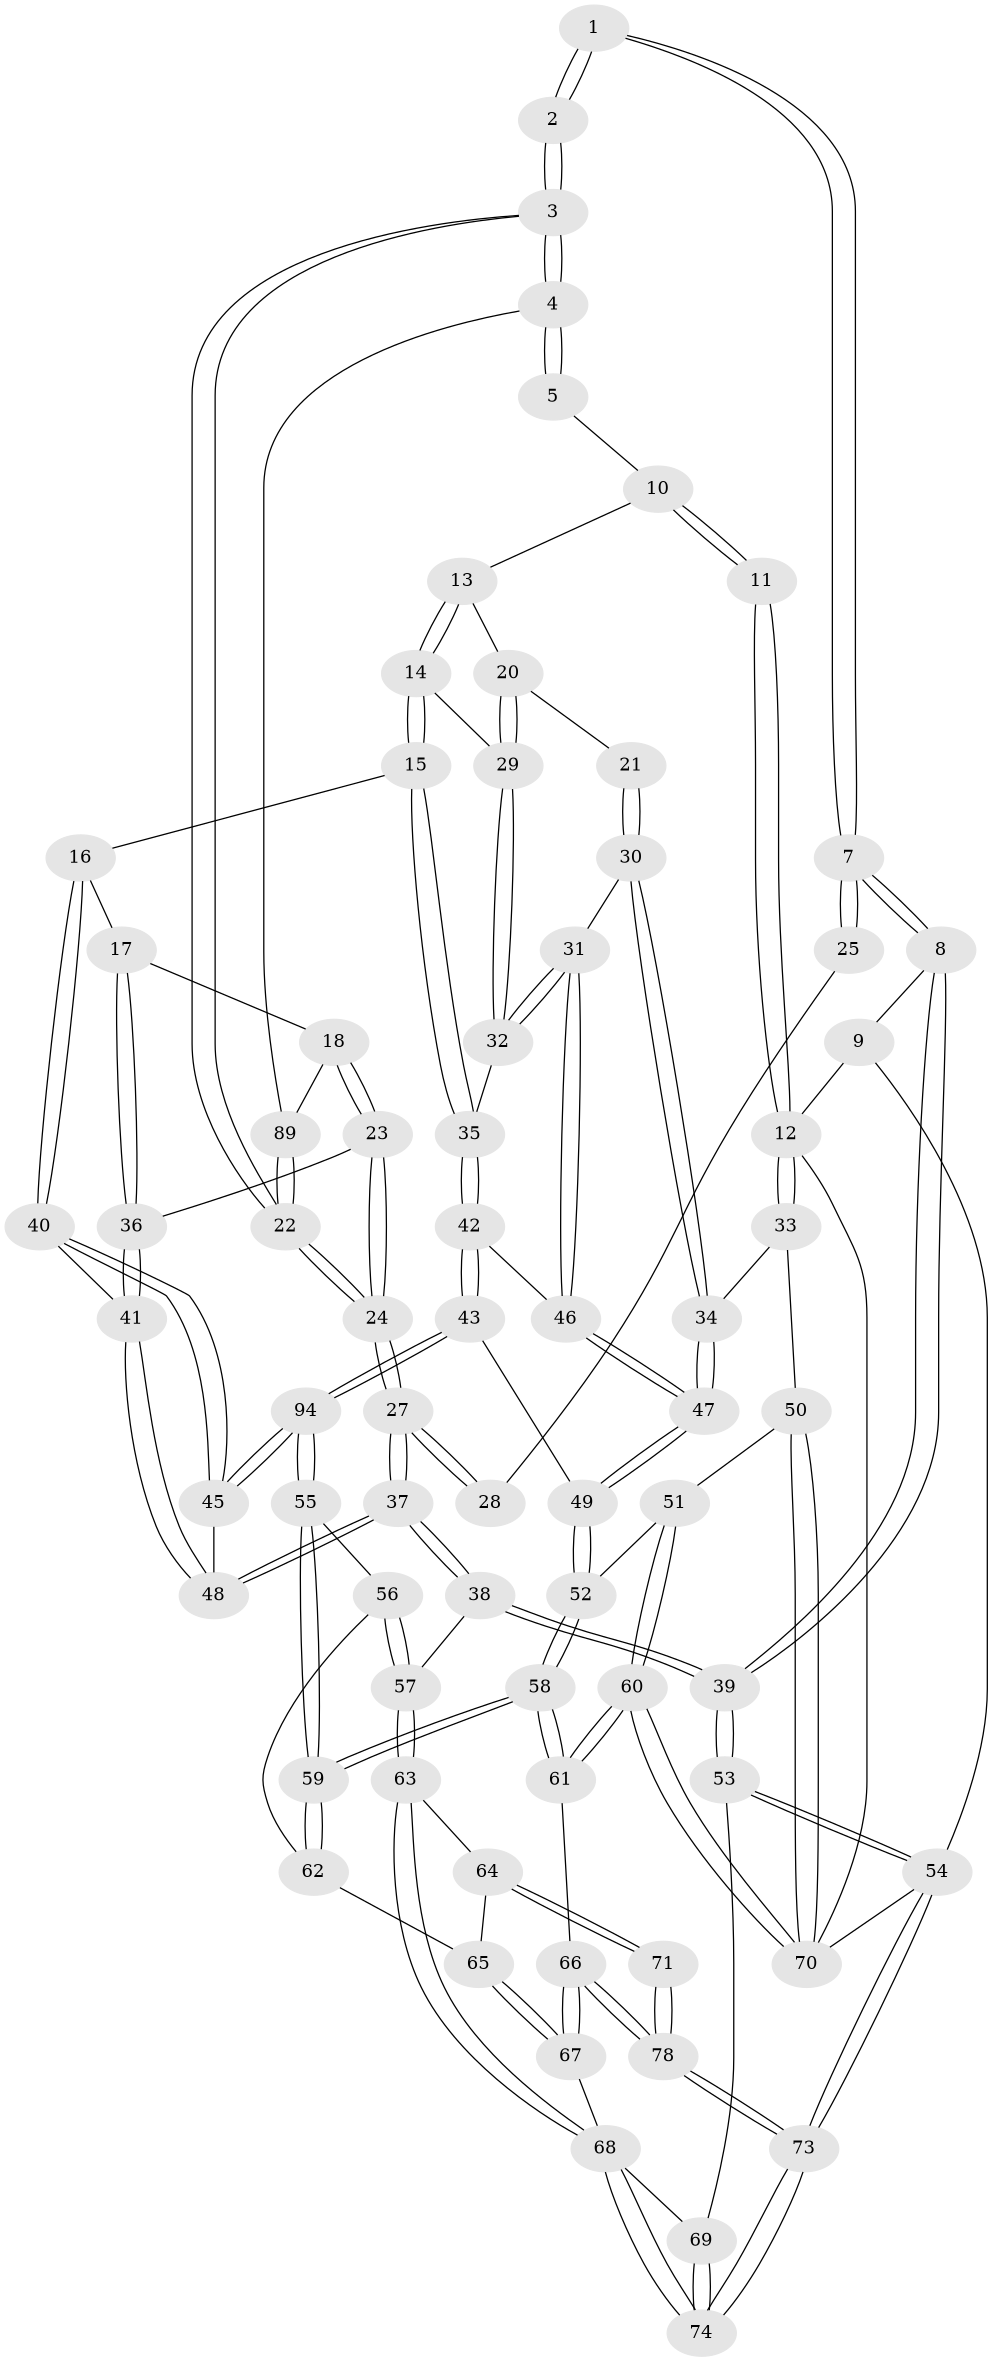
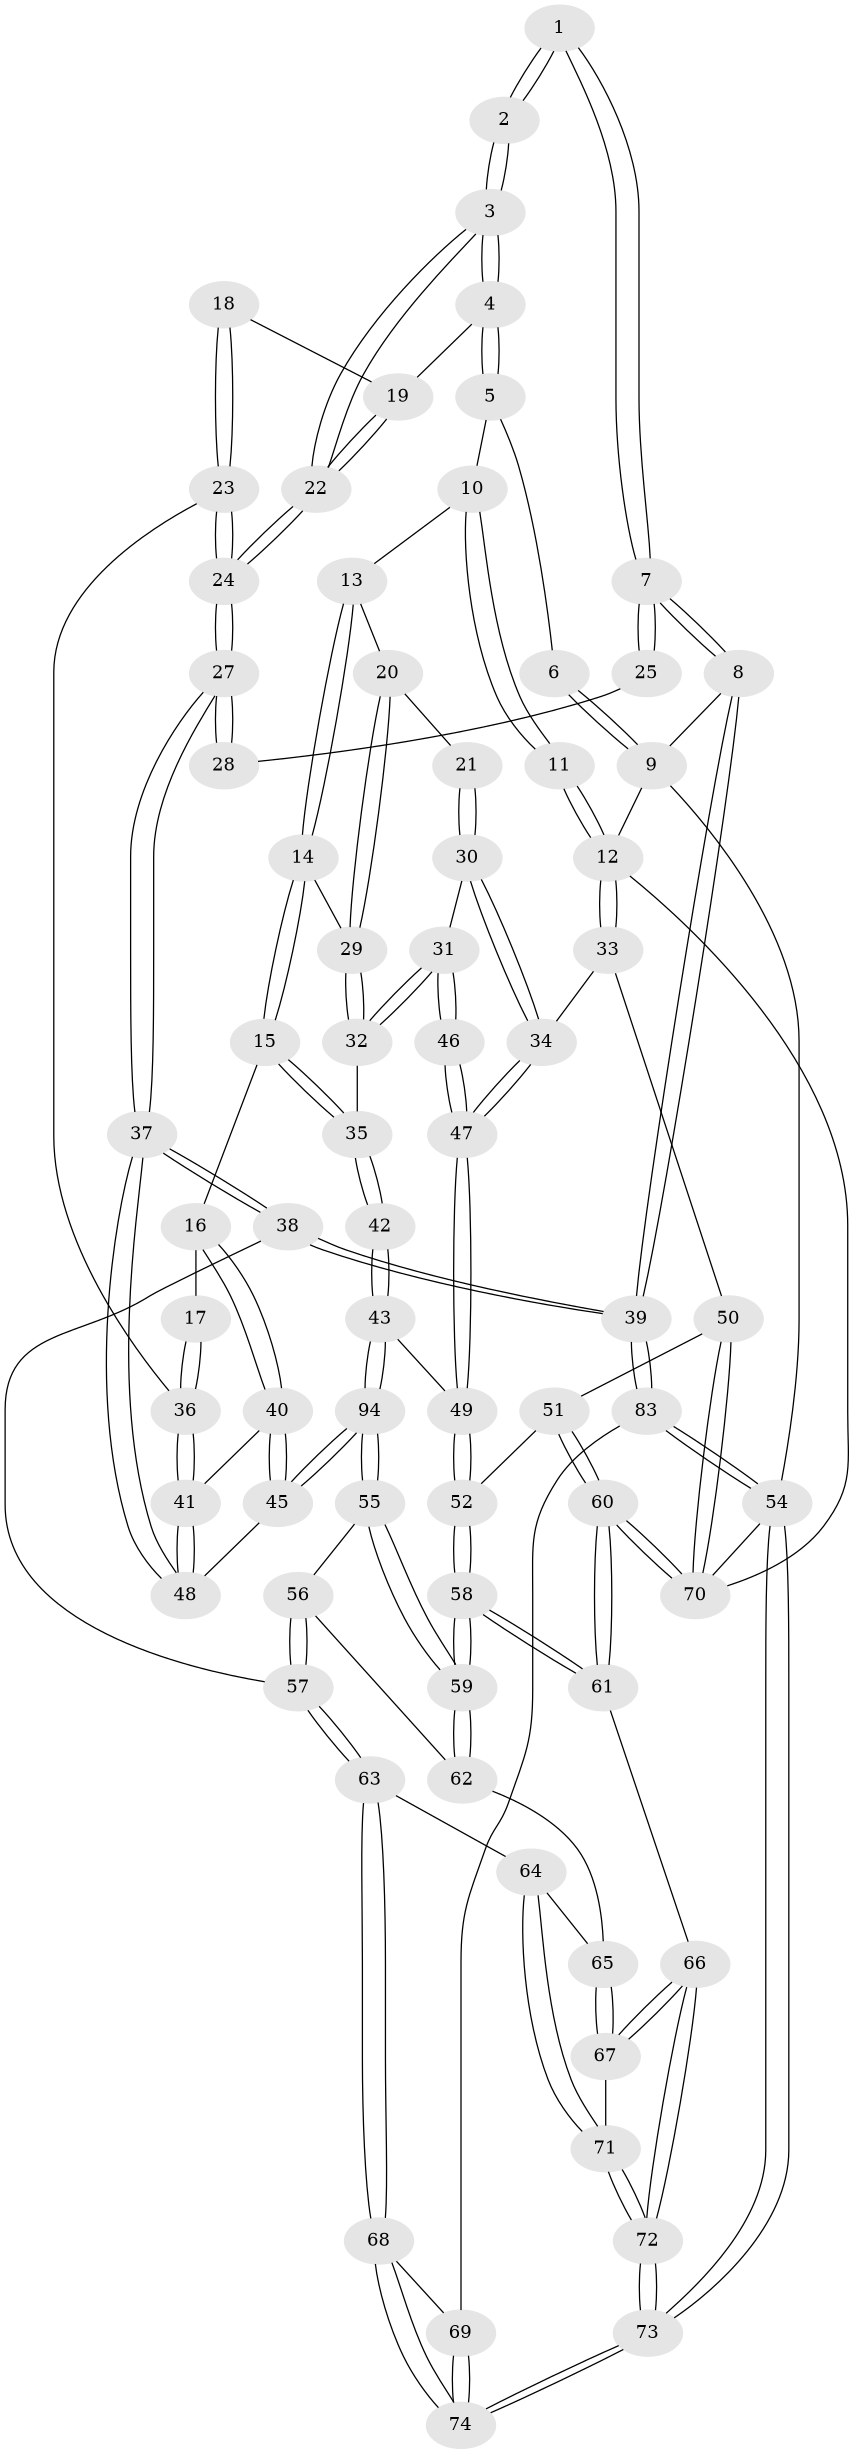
node "6": added
edge "17" -- "18": removed
node "89": label "89" -> "19"
edge "42" -- "46": removed
node "53": label "53" -> "83"
node "78": label "78" -> "72"
edge "67" -- "68": now "67" -- "71"
